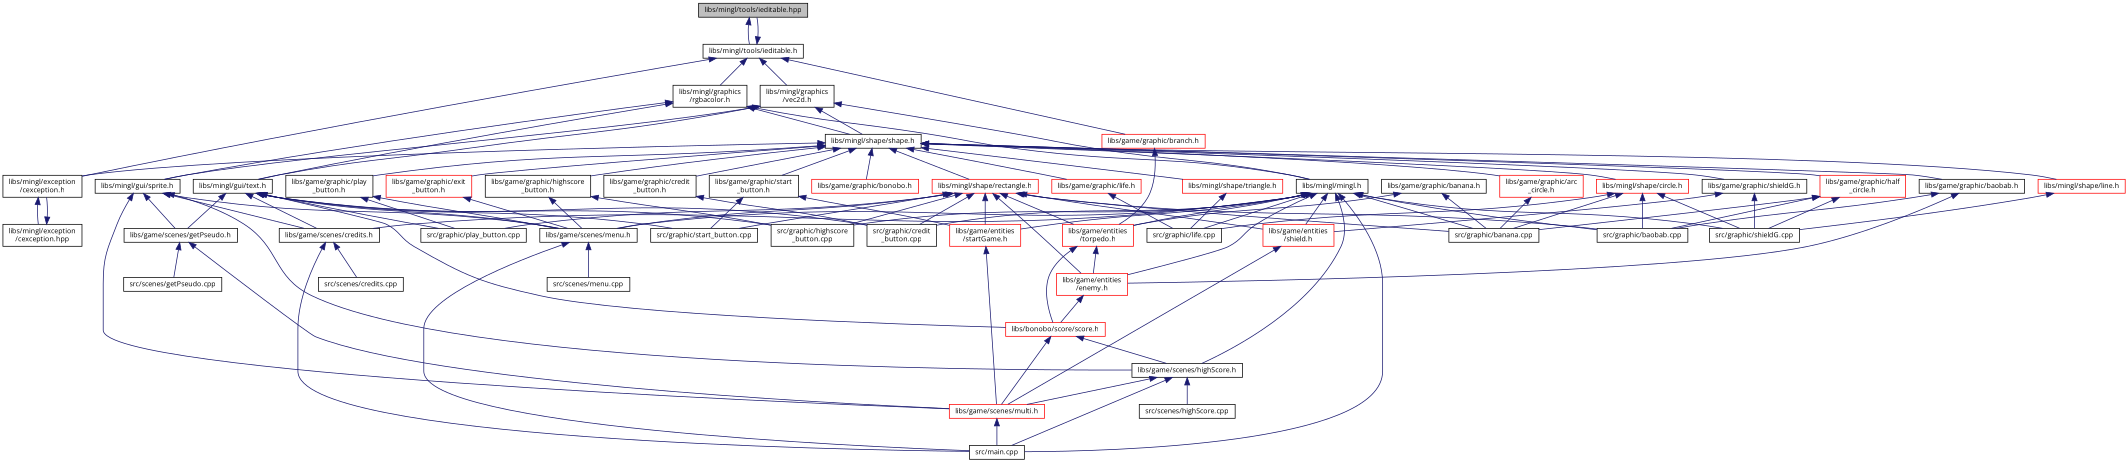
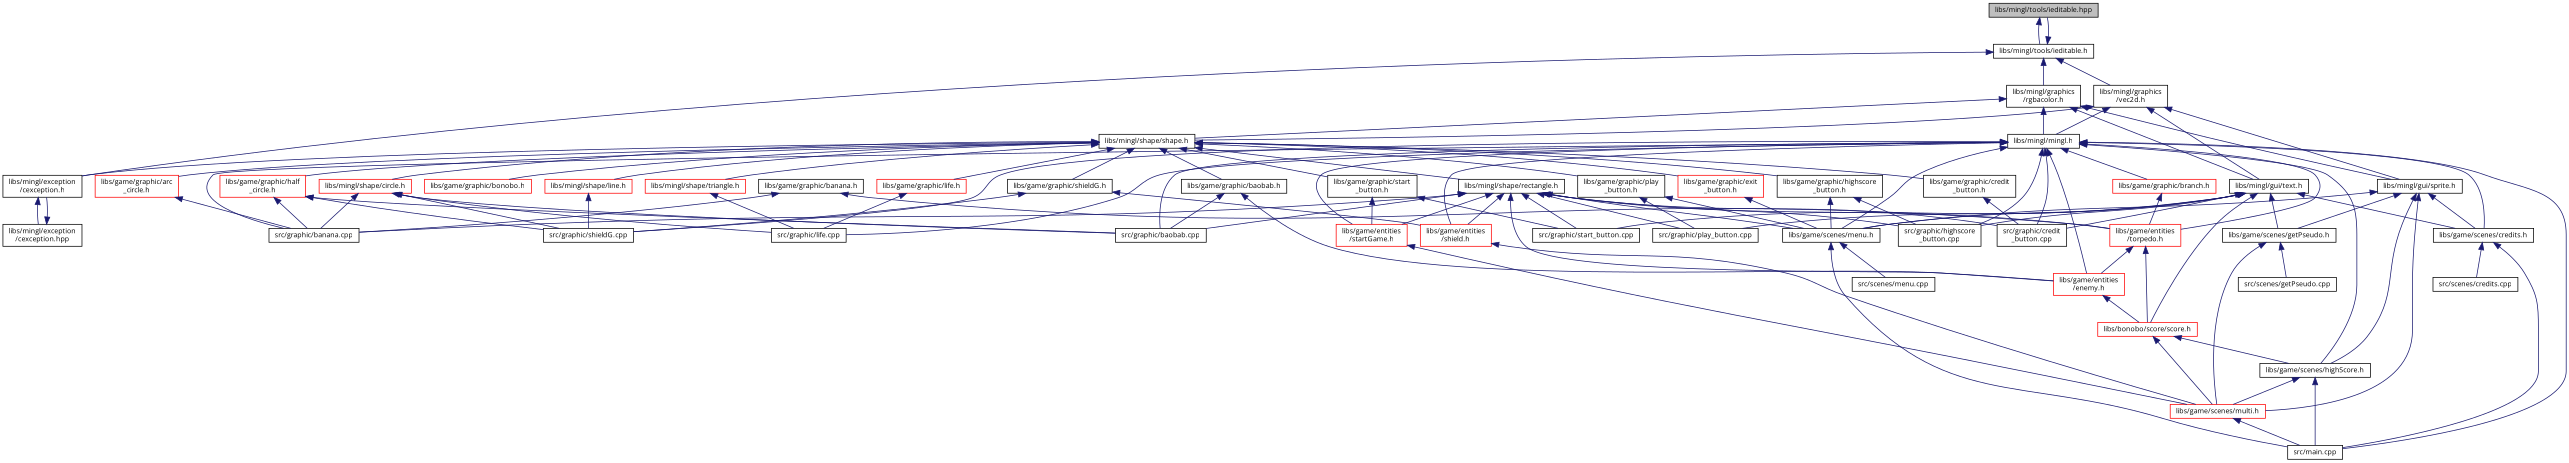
edge "libs/game/graphic/branch.h" -> "libs/mingl/tools/ieditable.h": now "libs/game/graphic/branch.h" -> "libs/mingl/mingl.h"
node "libs/mingl/shape/rectangle.h": color red -> black
node "src/scenes/highScore.cpp": removed
